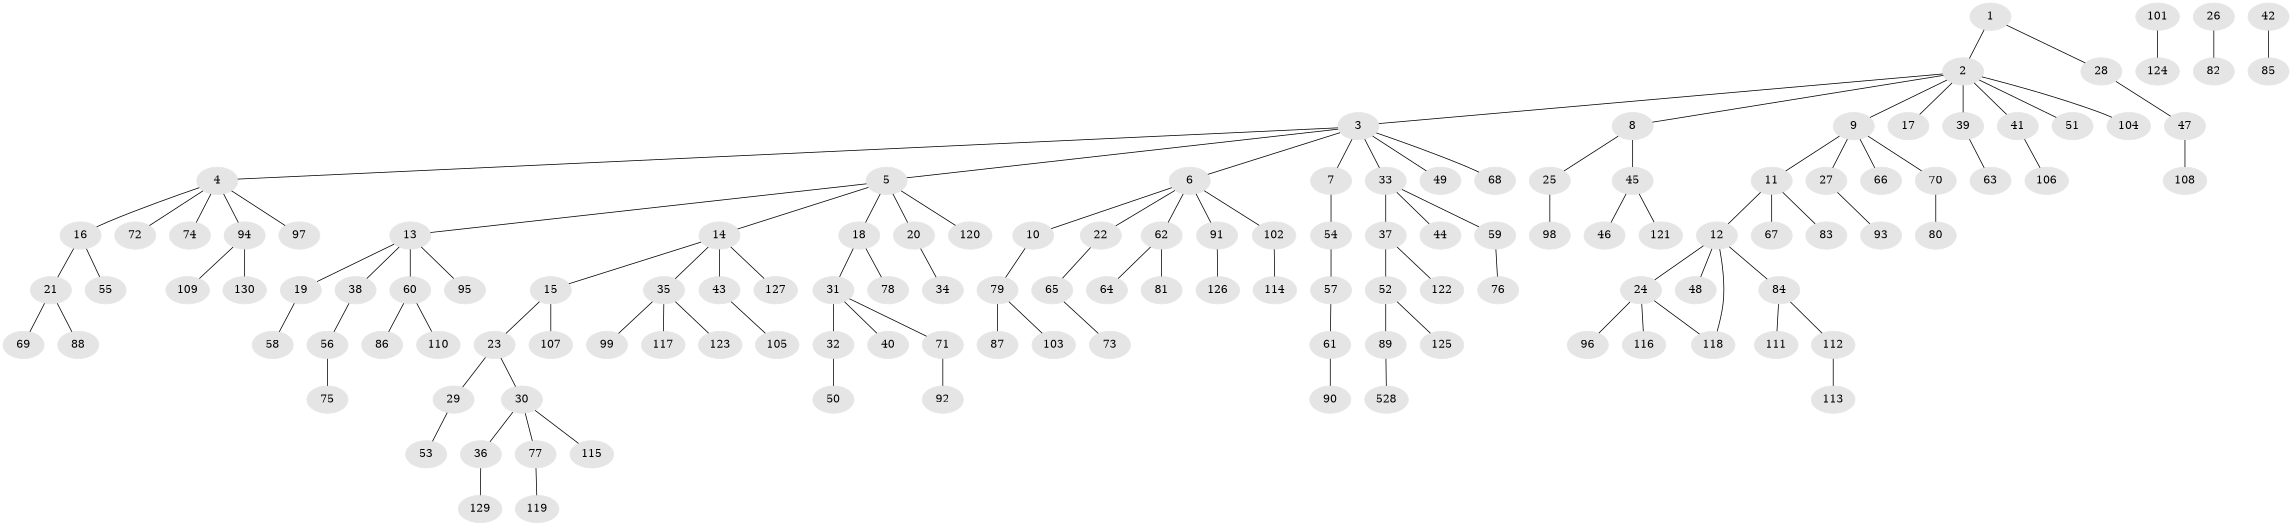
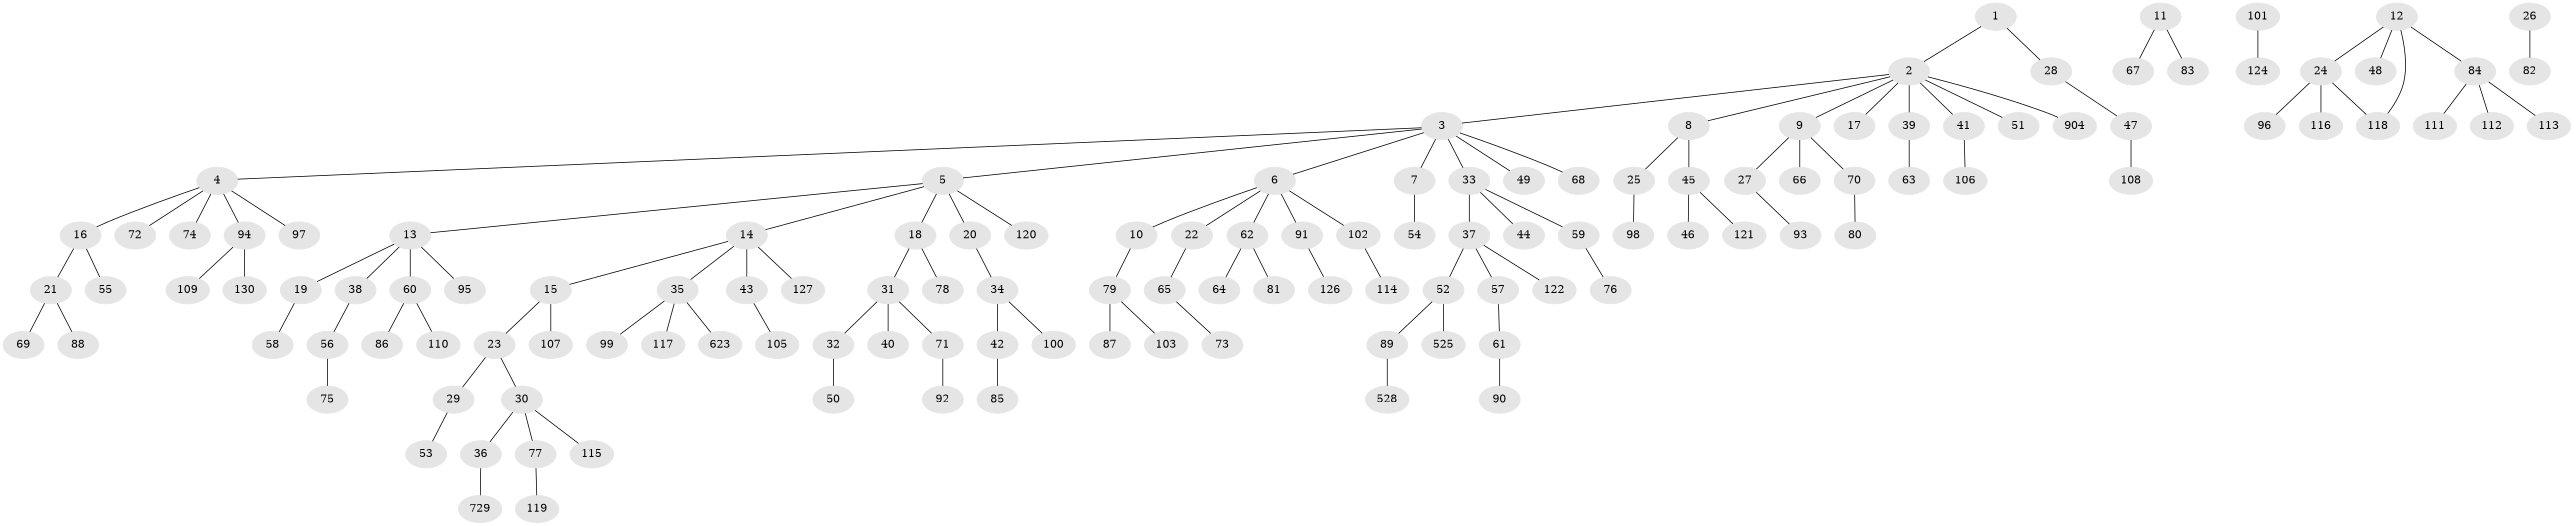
node "104": label "104" -> "904"
edge "9" -- "11": removed
edge "11" -- "12": removed
edge "54" -- "57": now "37" -- "57"
edge "34" -- "42": added
node "123": label "123" -> "623"
node "100": added
node "125": label "125" -> "525"
edge "112" -- "113": now "84" -- "113"
node "129": label "129" -> "729"
